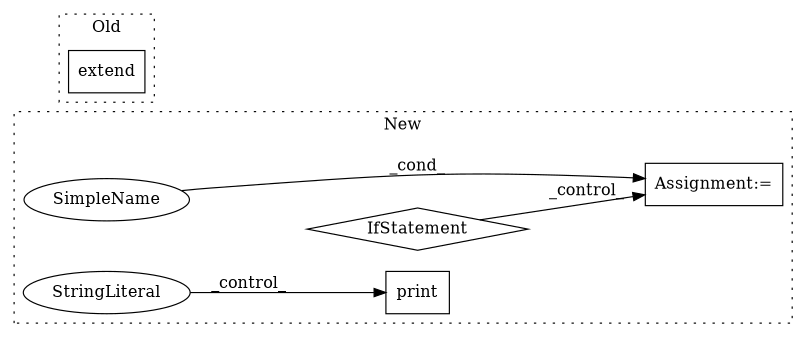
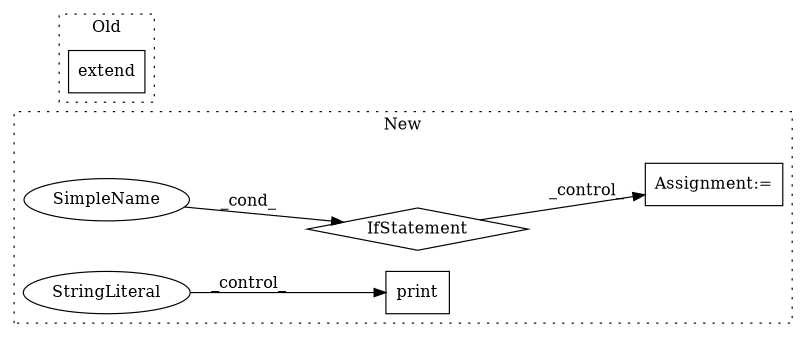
edge "SimpleName" -> "Assignment:=": now "SimpleName" -> "IfStatement"
